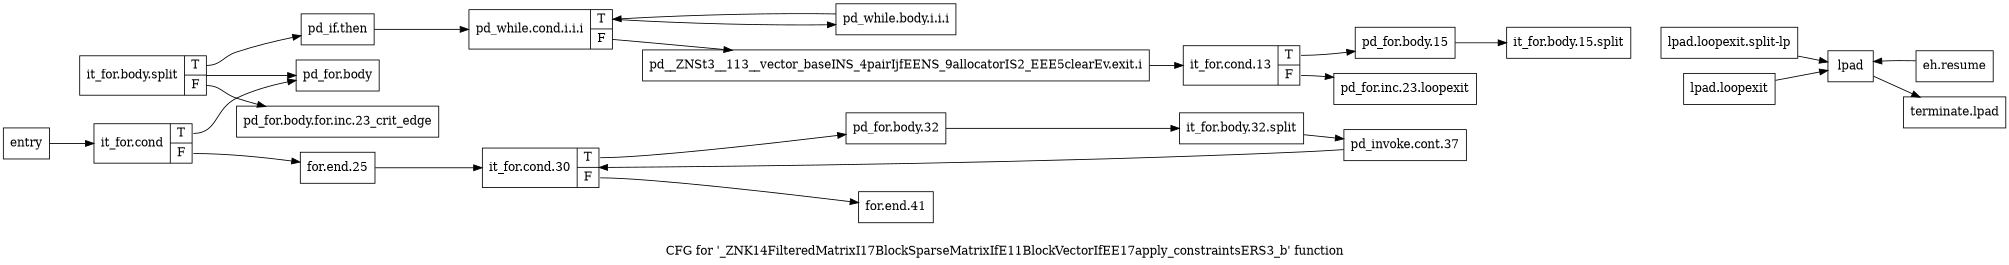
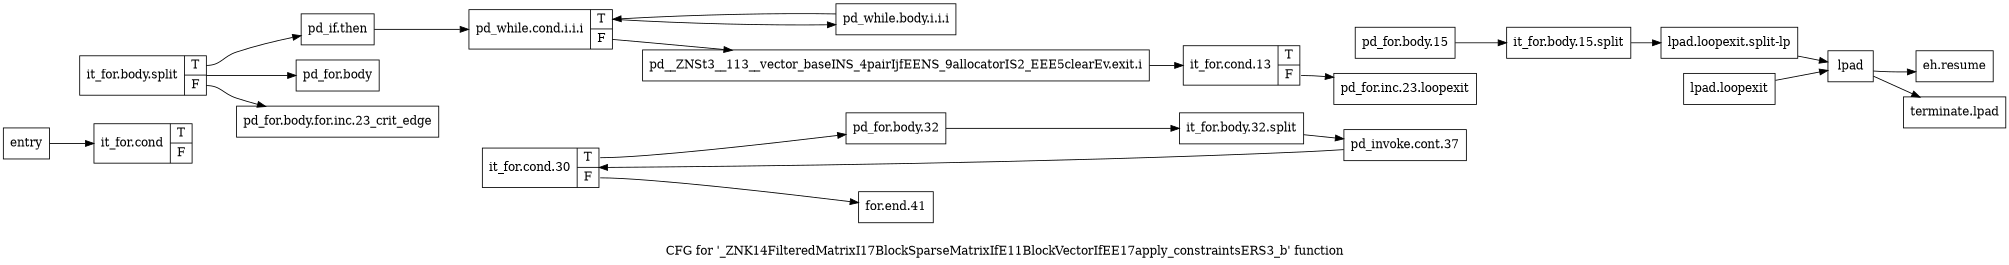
edge "it_for.body.15.split" -> "lpad.loopexit.split-lp": added
edge "it_for.cond.13" -> "pd_for.body.15": removed
edge "eh.resume" -> "lpad": reversed
edge "it_for.cond" -> "pd_for.body": removed
node "for.end.25": removed
